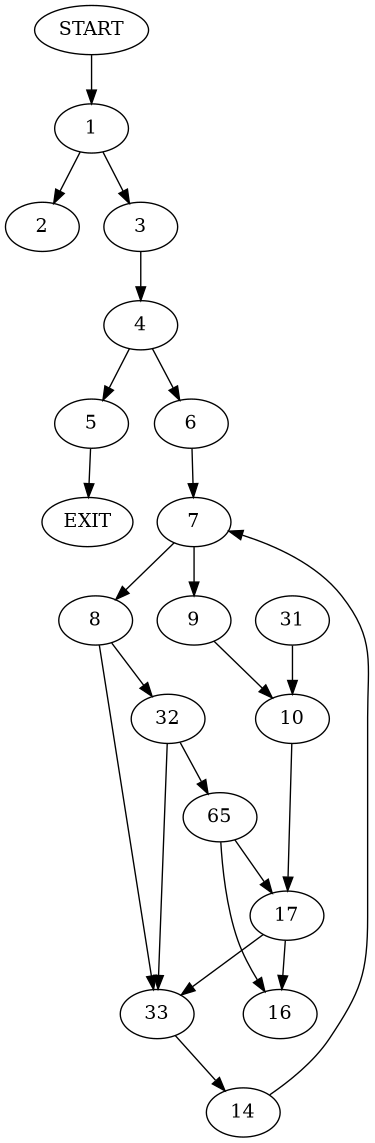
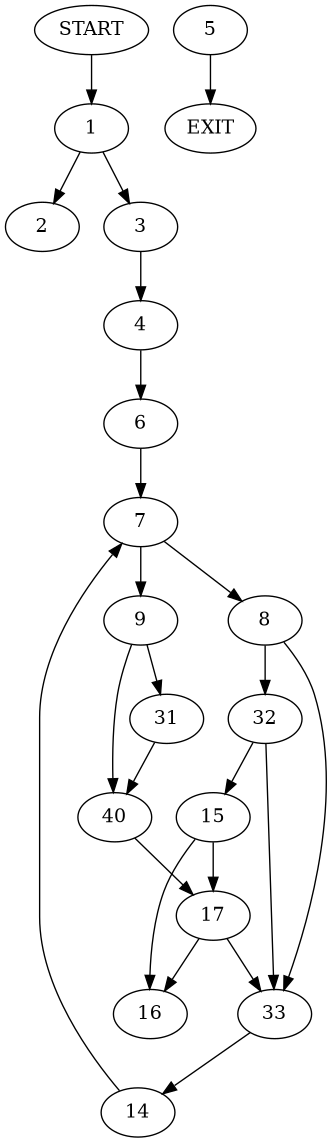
edge "4" -> "5": removed
edge "9" -> "31": added
node "10": label "10" -> "40"
node "65": label "65" -> "15"
